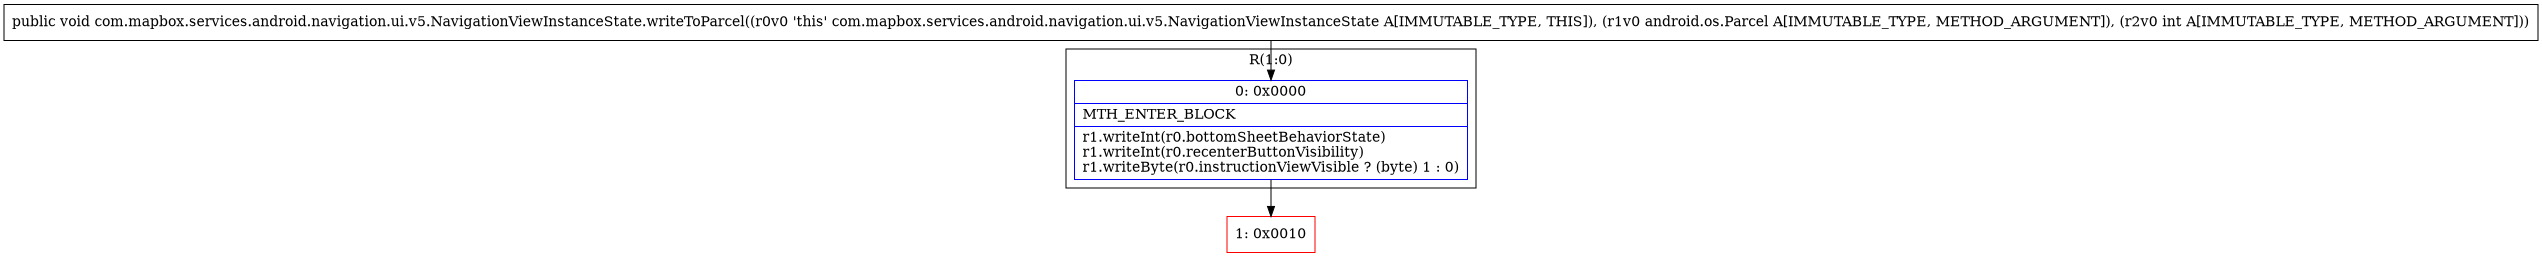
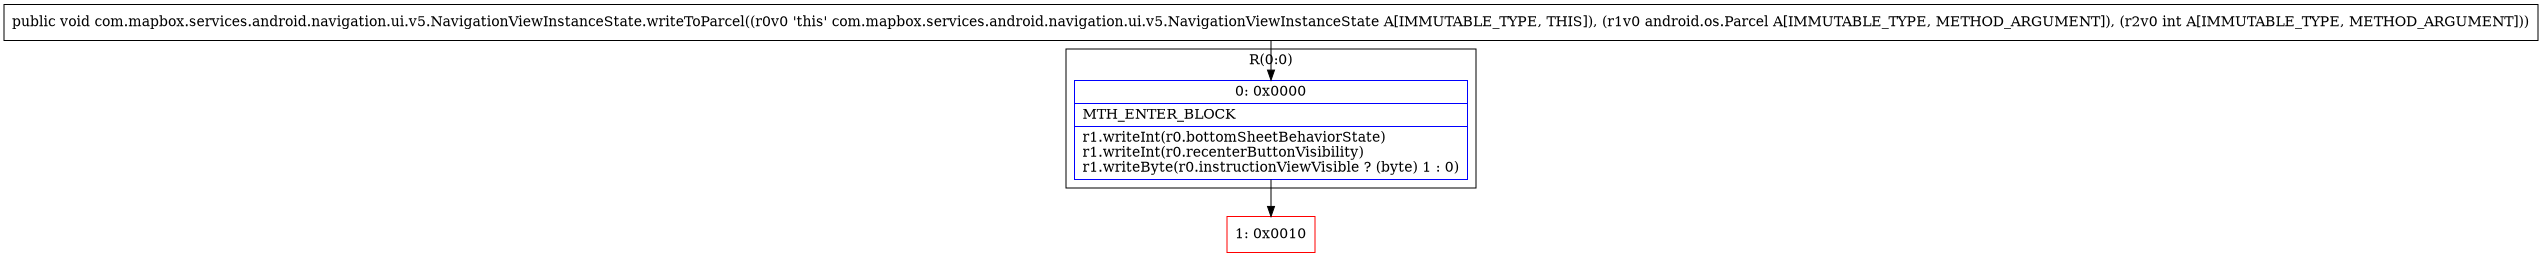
cluster "R(1:0)": label "R(1:0)" -> "R(0:0)"
